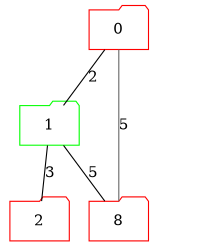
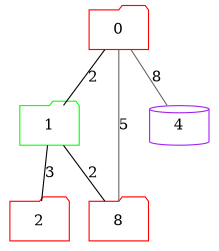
node "4": added
edge "1" -- "8": label "5" -> "2"
